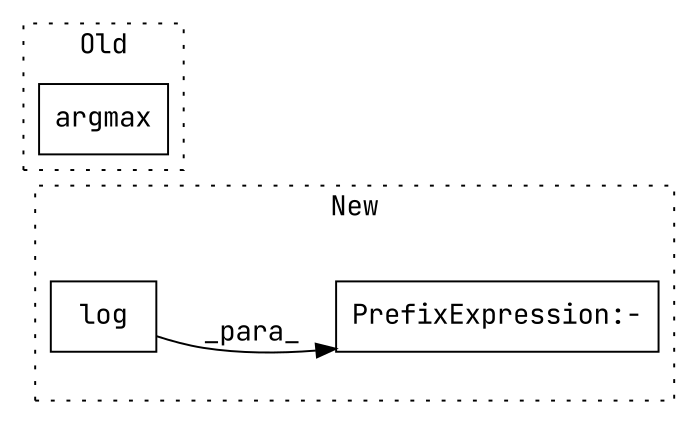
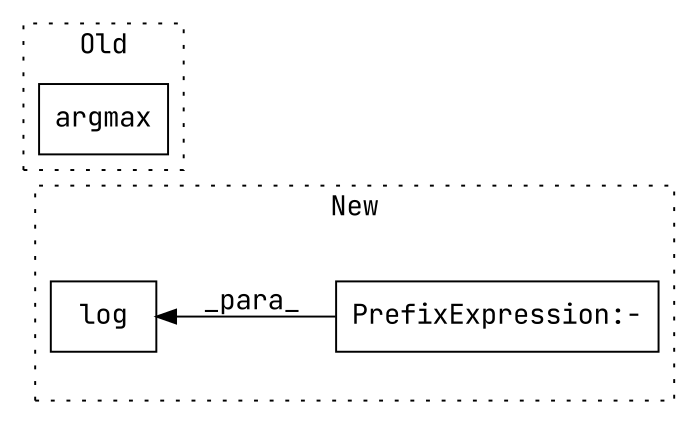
edge "log" -> "PrefixExpression:-": reversed
